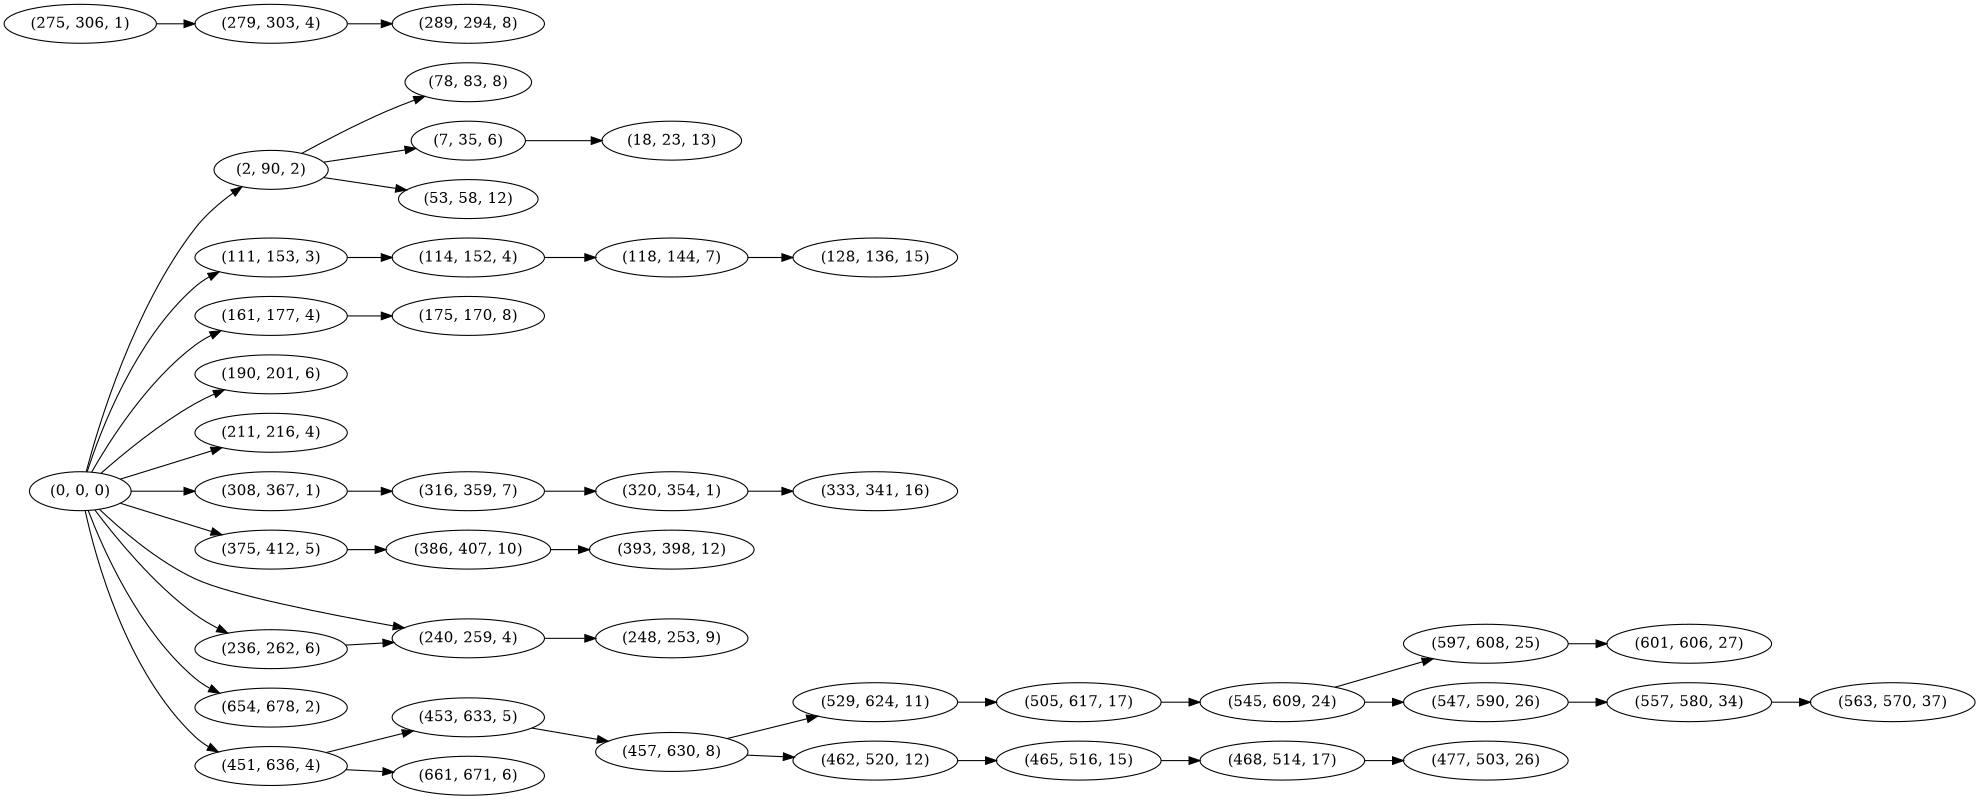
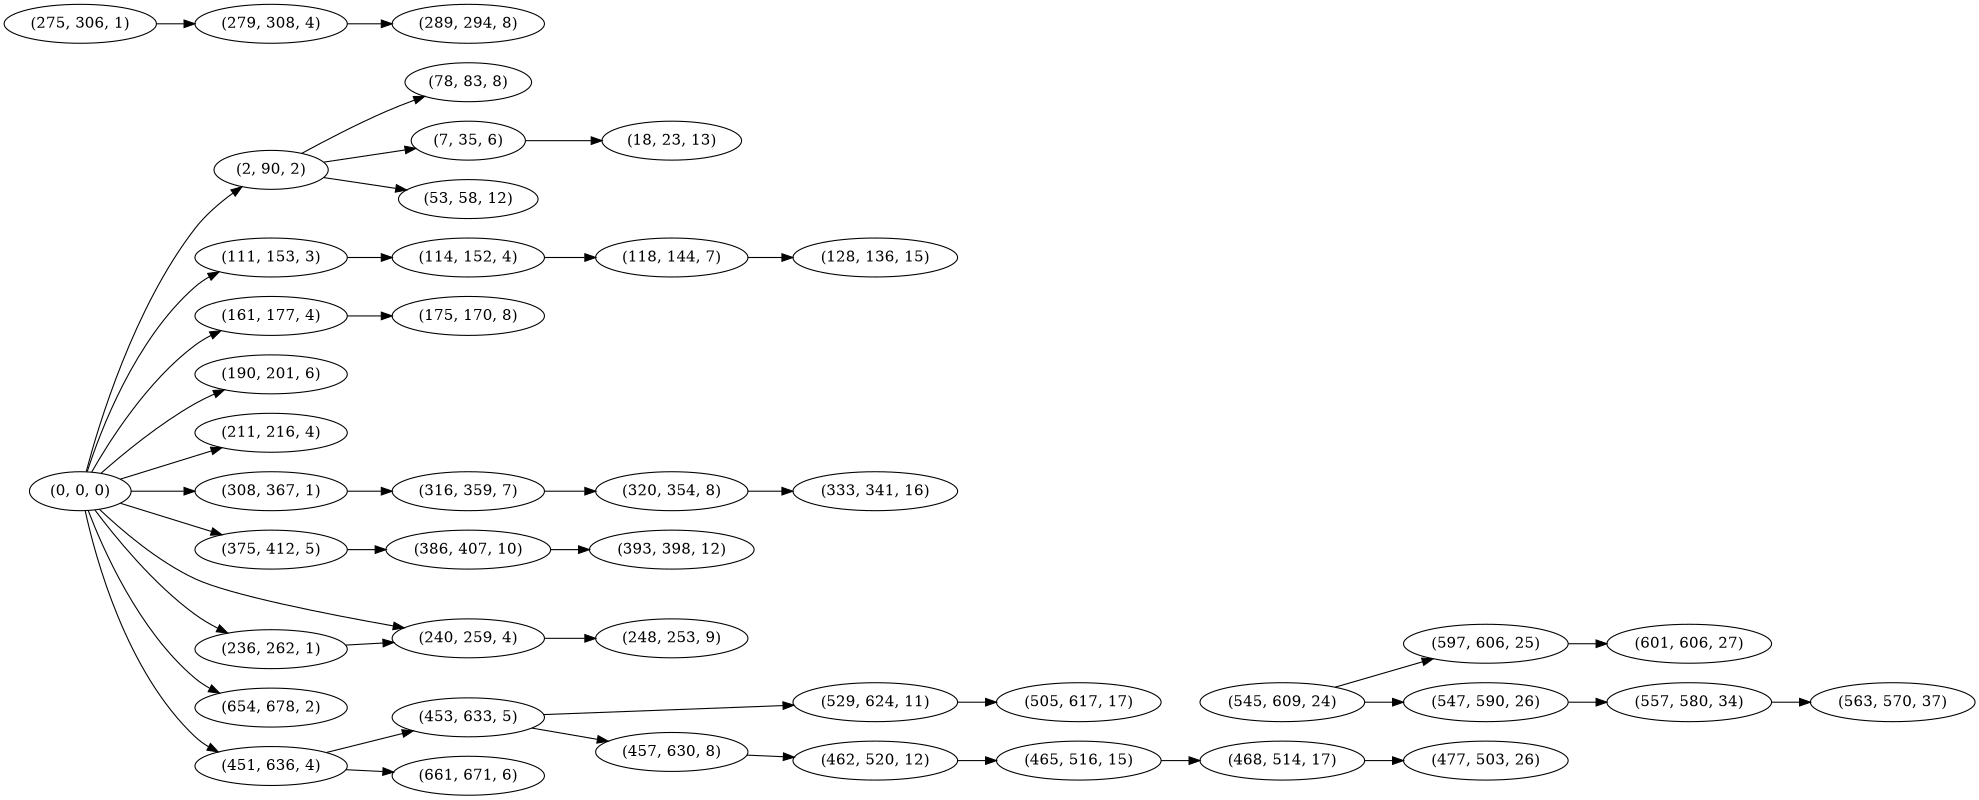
node "(279, 303, 4)": label "(279, 303, 4)" -> "(279, 308, 4)"
node "(320, 354, 1)": label "(320, 354, 1)" -> "(320, 354, 8)"
node "(597, 608, 25)": label "(597, 608, 25)" -> "(597, 606, 25)"
node "(236, 262, 6)": label "(236, 262, 6)" -> "(236, 262, 1)"
edge "(505, 617, 17)" -> "(545, 609, 24)": removed
edge "(457, 630, 8)" -> "(529, 624, 11)": now "(453, 633, 5)" -> "(529, 624, 11)"
